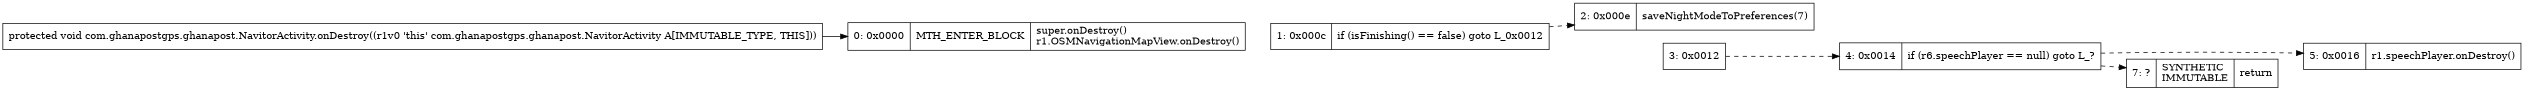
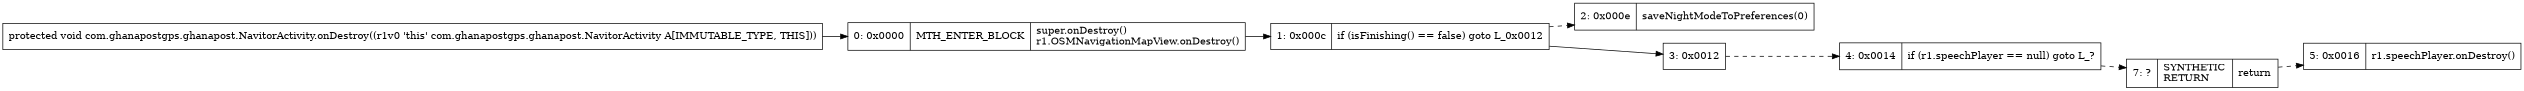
node "2: 0x000e": text "saveNightModeToPreferences(7)" -> "saveNightModeToPreferences(0)"
edge "0: 0x0000" -> "1: 0x000c": added
edge "1: 0x000c" -> "3: 0x0012": added
edge "4: 0x0014" -> "5: 0x0016": now "7: ?" -> "5: 0x0016"
node "4: 0x0014": text "if (r6.speechPlayer == null) goto L_?" -> "if (r1.speechPlayer == null) goto L_?"
node "7: ?": text "IMMUTABLE" -> "RETURN"
